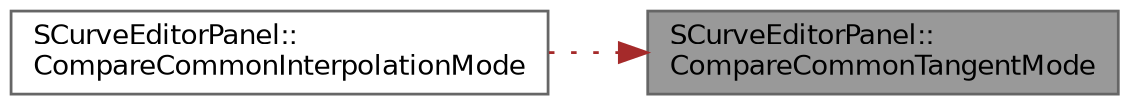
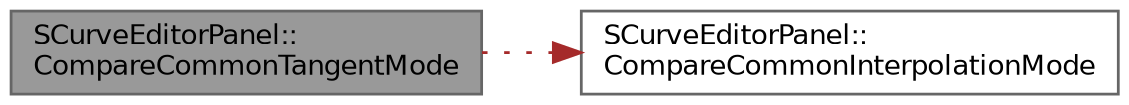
edge "SCurveEditorPanel:: CompareCommonInterpolationMode" -> "SCurveEditorPanel:: CompareCommonTangentMode": reversed
